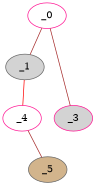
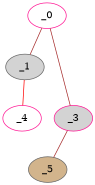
edge "_4" -- "_5": now "_3" -- "_5"
